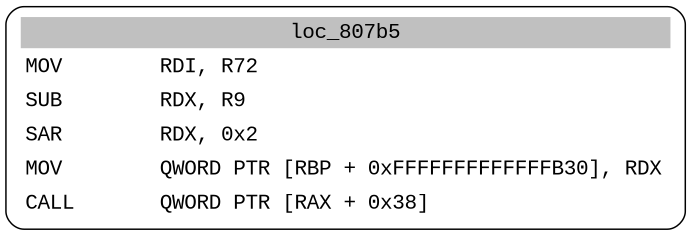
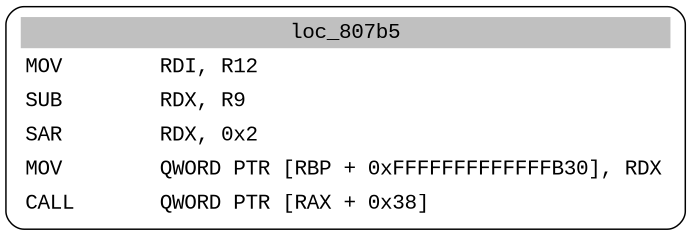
node "loc_807b5": text "MOV        RDI, R72" -> "MOV        RDI, R12"
